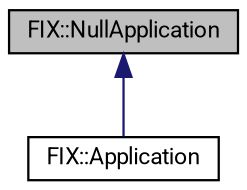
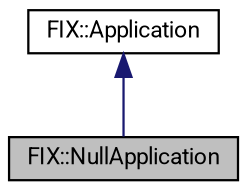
edge "FIX::Application" -> "FIX::NullApplication": reversed
